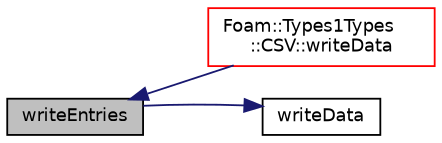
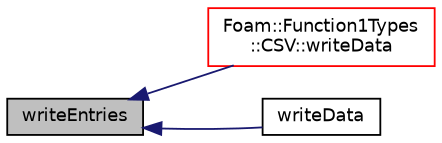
node "Foam::Types1Types ::CSV::writeData": label "Foam::Types1Types ::CSV::writeData" -> "Foam::Function1Types ::CSV::writeData"
edge "writeEntries" -> "writeData": reversed
